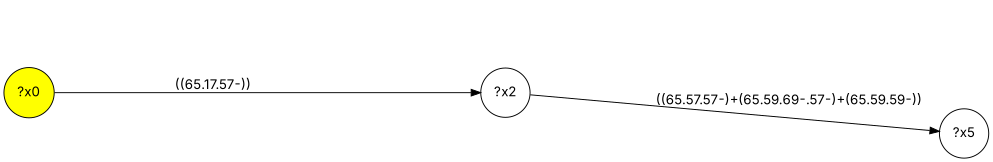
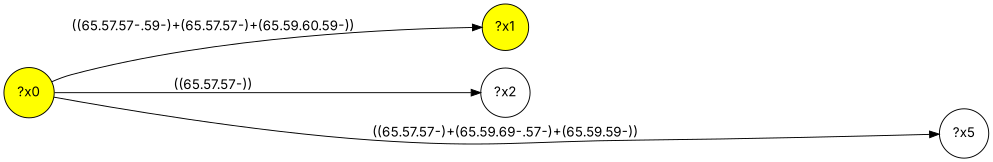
node "?x1": added
edge "?x0" -> "?x2": label "((65.17.57-))" -> "((65.57.57-))"
edge "?x2" -> "?x5": now "?x0" -> "?x5"
